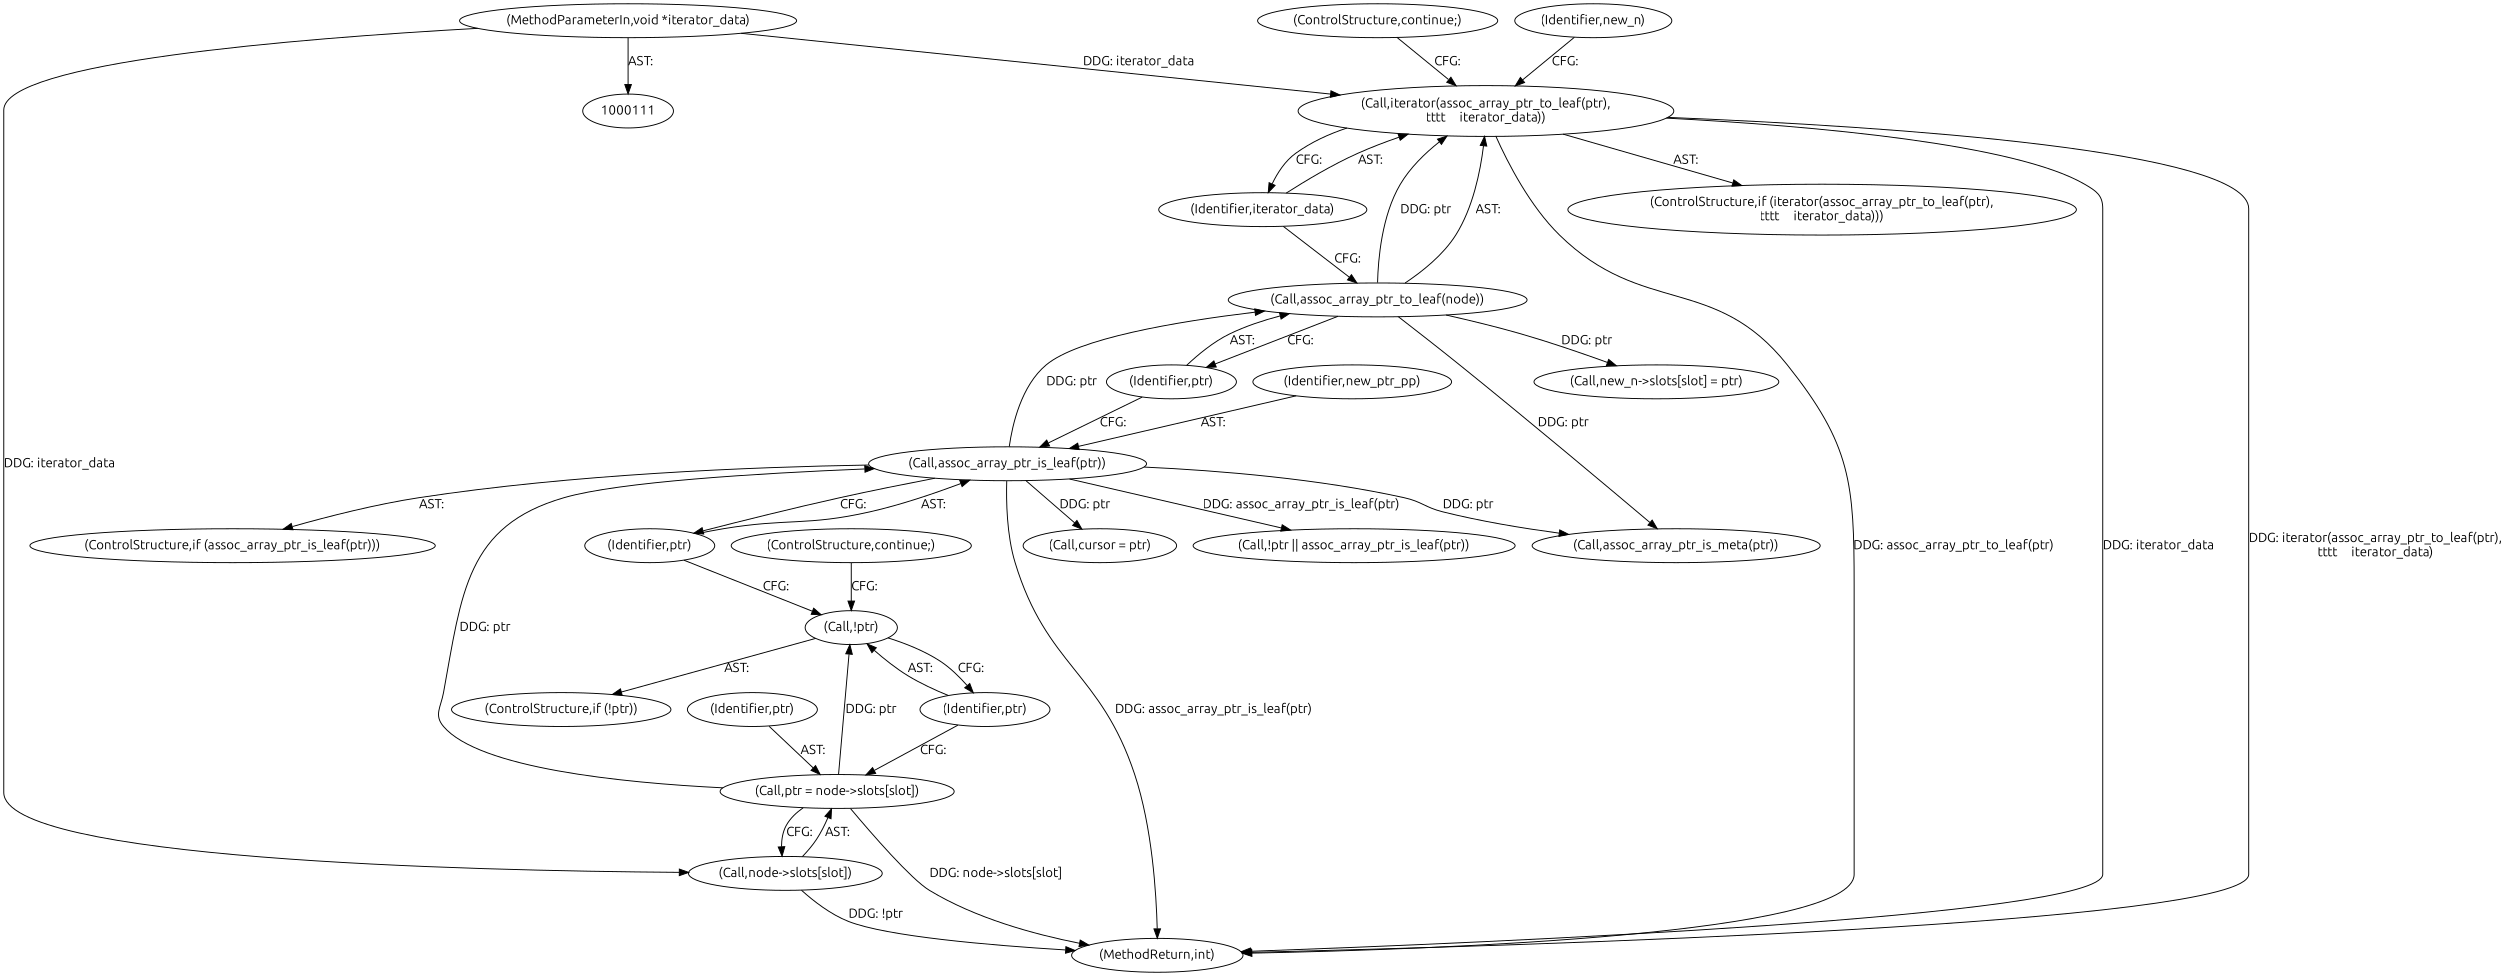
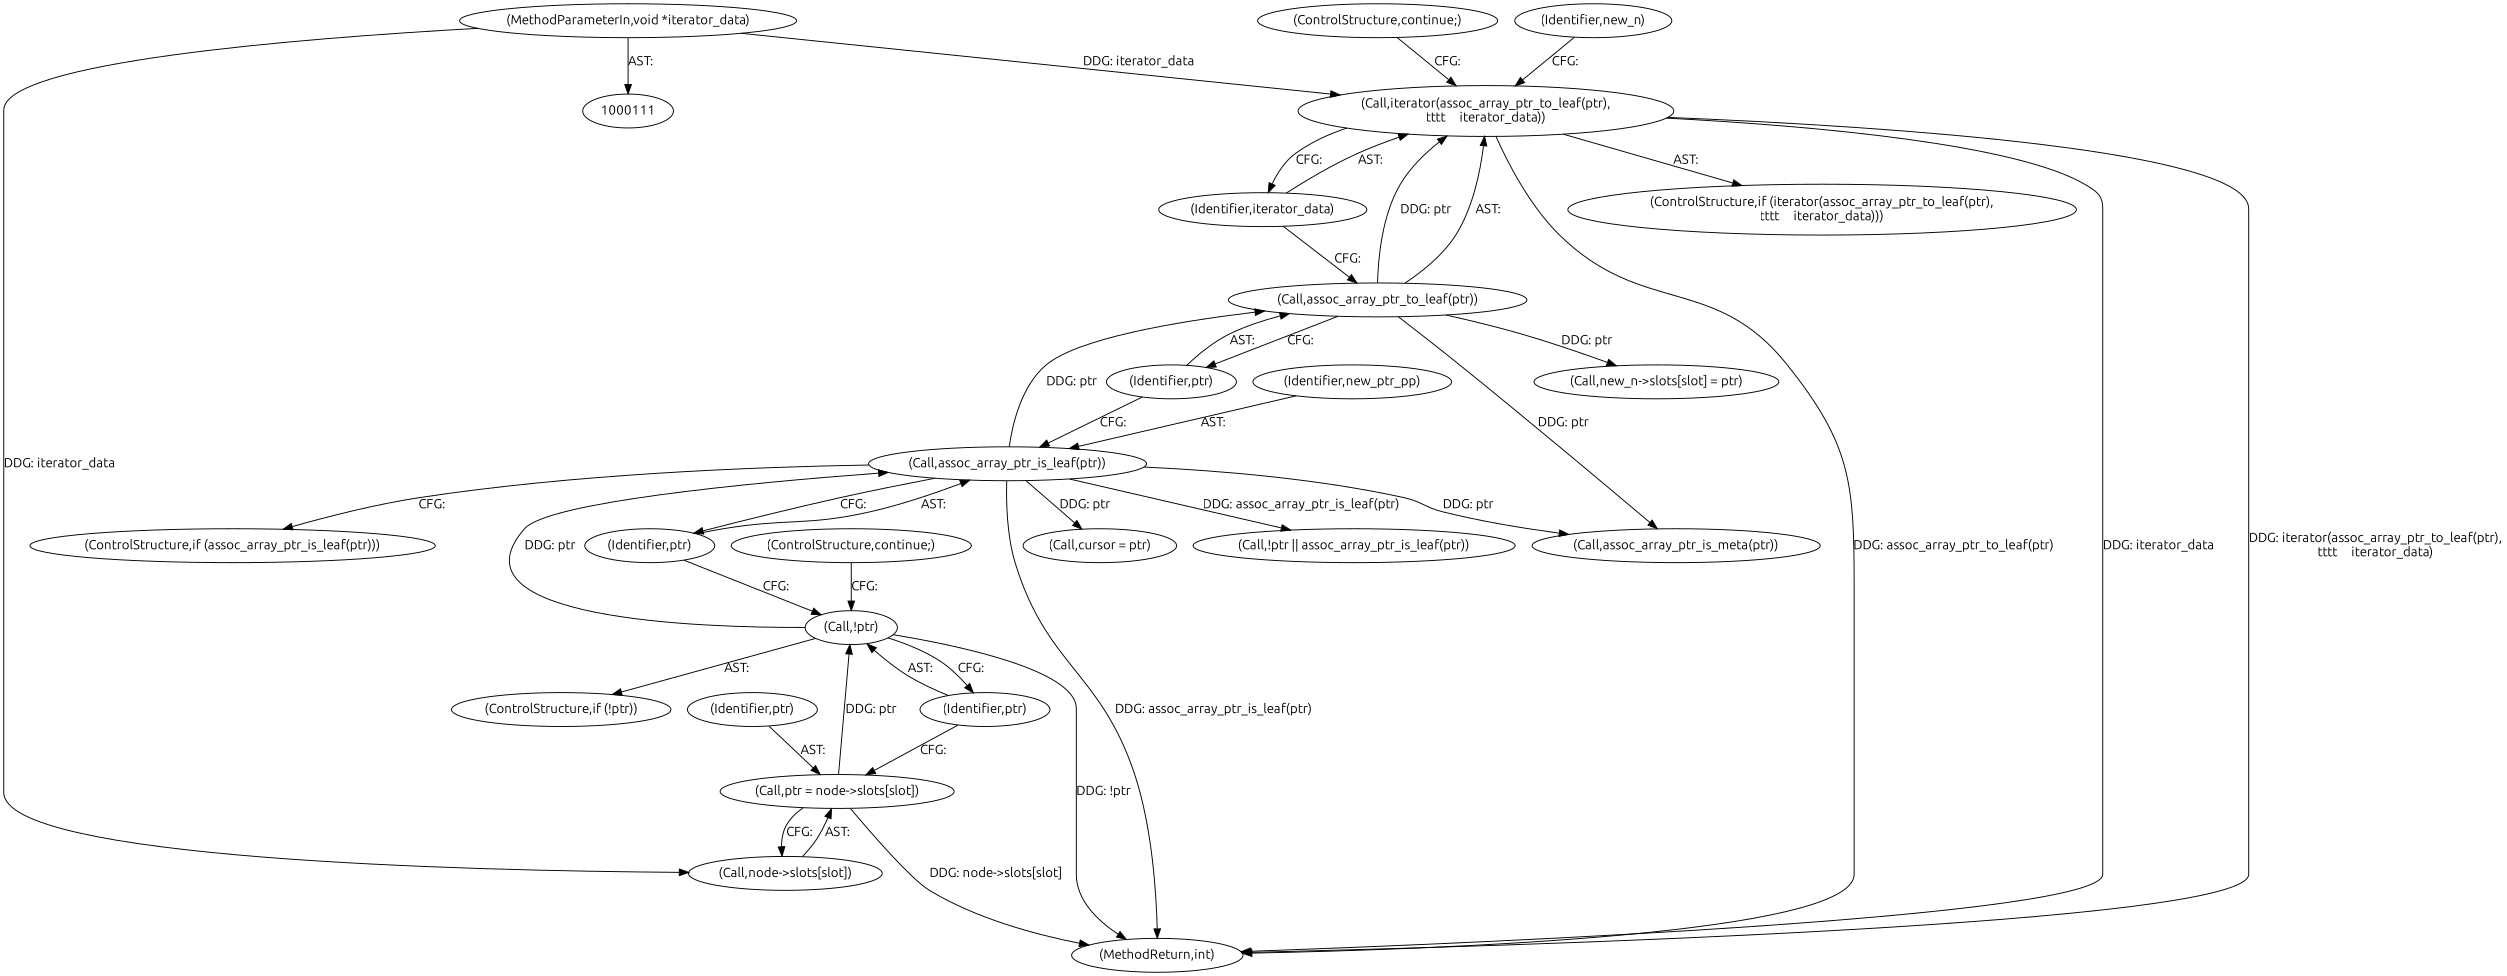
node "(Call,assoc_array_ptr_to_leaf(node))": label "(Call,assoc_array_ptr_to_leaf(node))" -> "(Call,assoc_array_ptr_to_leaf(ptr))"
edge "(Call,assoc_array_ptr_is_leaf(ptr))" -> "(ControlStructure,if (assoc_array_ptr_is_leaf(ptr)))": label "AST: " -> "CFG: "
edge "(Call,ptr = node->slots[slot])" -> "(Call,assoc_array_ptr_is_leaf(ptr))": now "(Call,!ptr)" -> "(Call,assoc_array_ptr_is_leaf(ptr))"
edge "(Call,node->slots[slot])" -> "(MethodReturn,int)": now "(Call,!ptr)" -> "(MethodReturn,int)"
